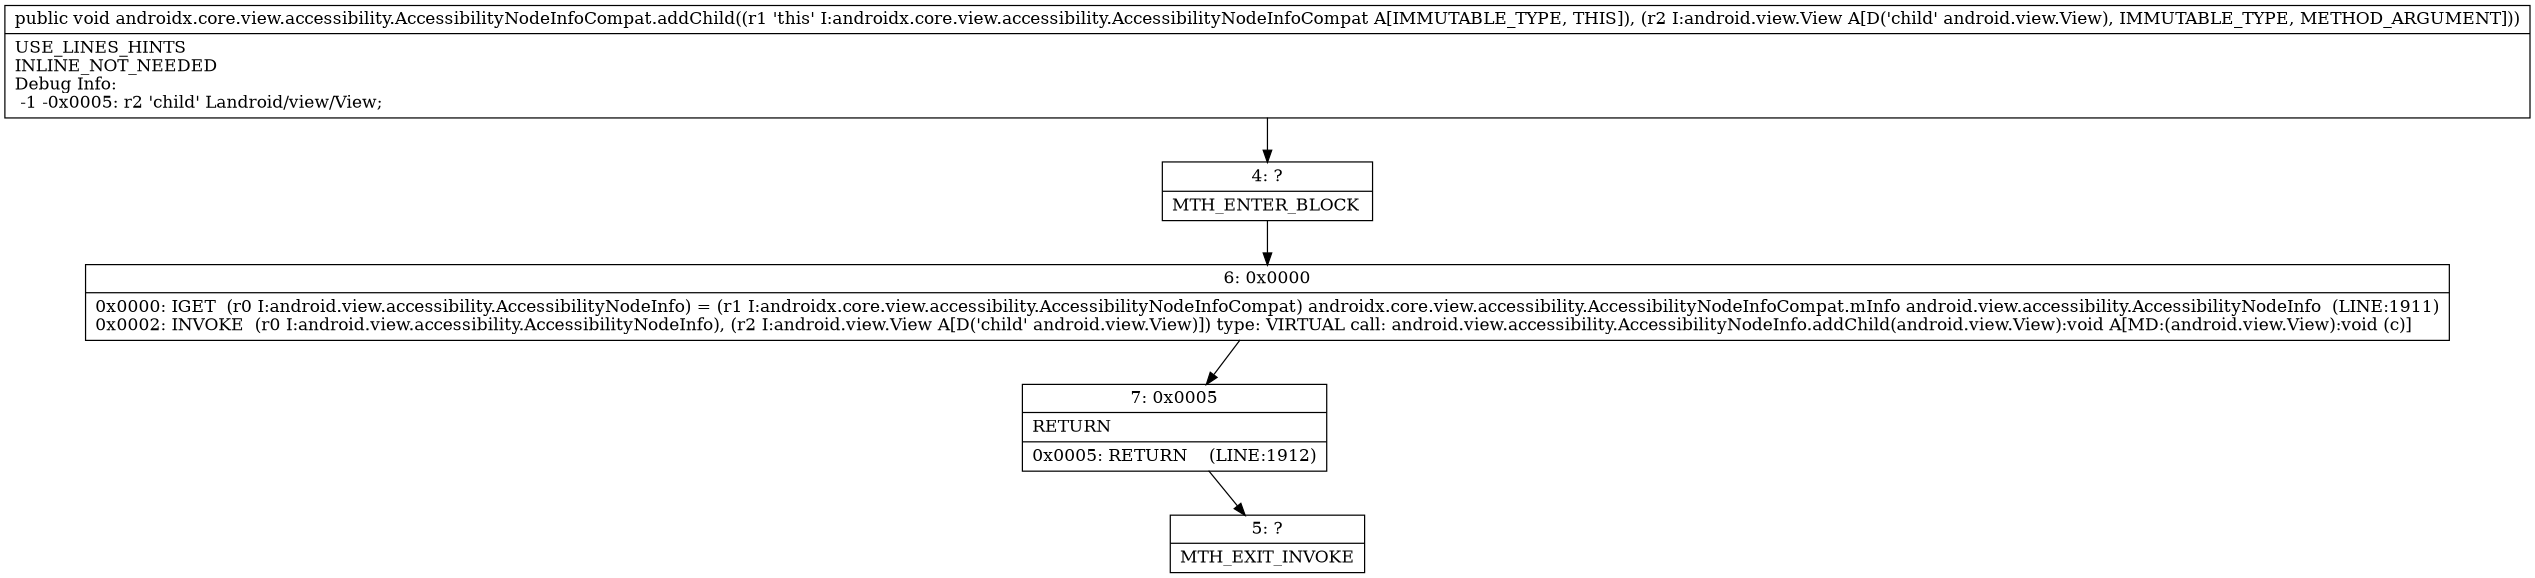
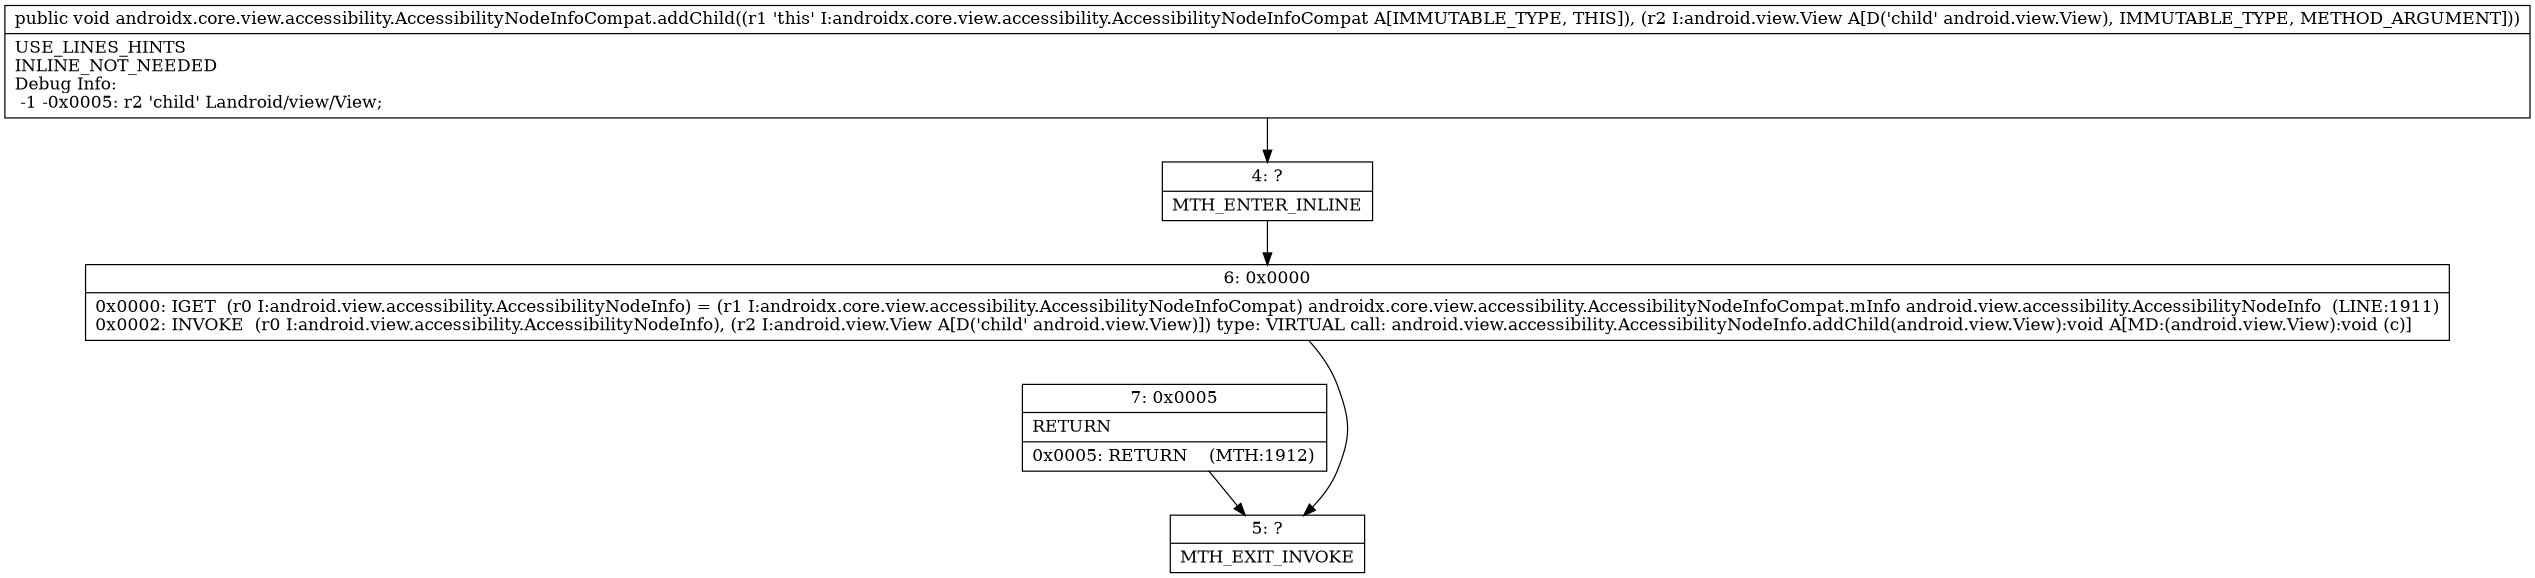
node "4: ?": text "MTH_ENTER_BLOCK" -> "MTH_ENTER_INLINE"
edge "6: 0x0000" -> "7: 0x0005": now "6: 0x0000" -> "5: ?"
node "7: 0x0005": text "0x0005: RETURN    (LINE:1912)" -> "0x0005: RETURN    (MTH:1912)"
